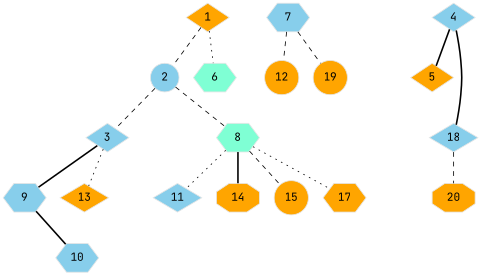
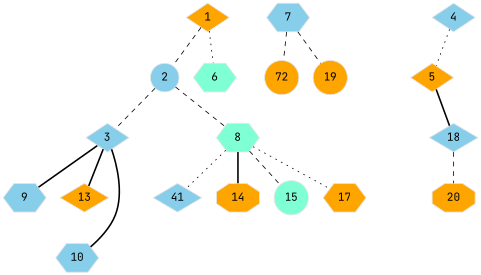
edge "4" -- "5": style bold -> dotted
node "12": label "12" -> "72"
edge "4" -- "18": now "5" -- "18"
edge "3" -- "13": style dotted -> bold
node "11": label "11" -> "41"
node "15": fillcolor orange -> aquamarine
edge "9" -- "10": now "3" -- "10"
